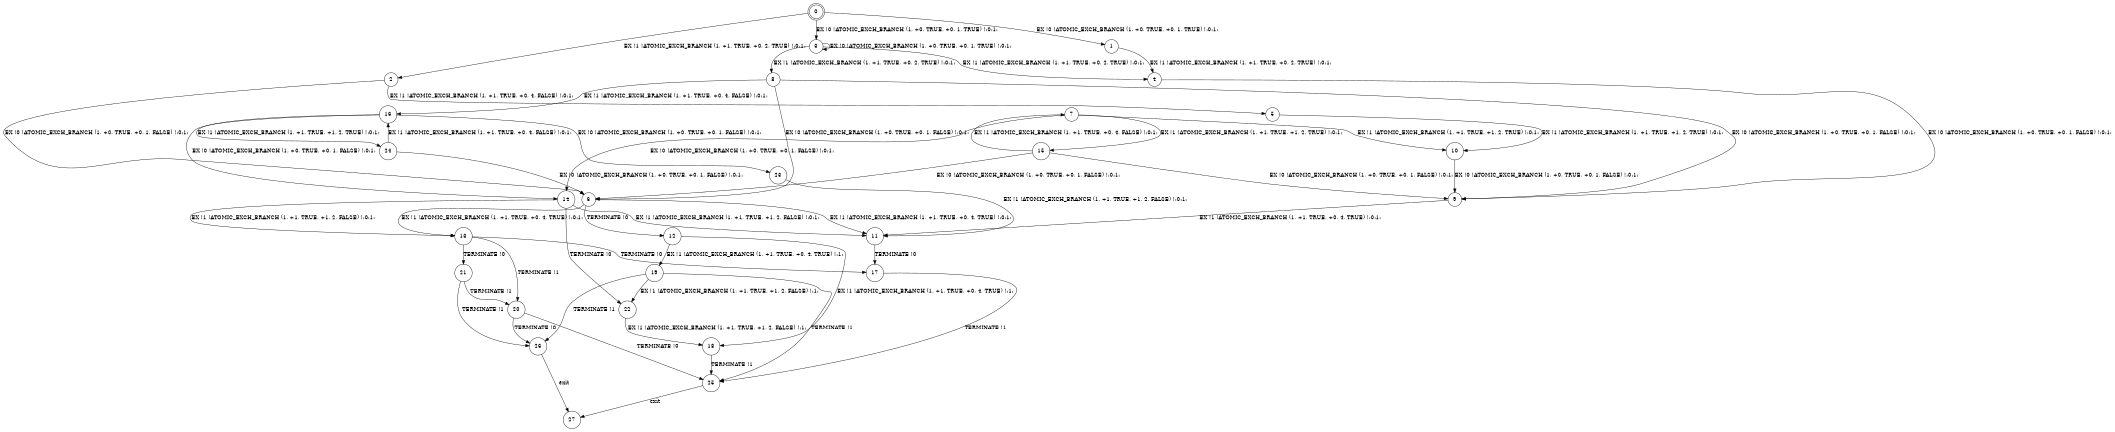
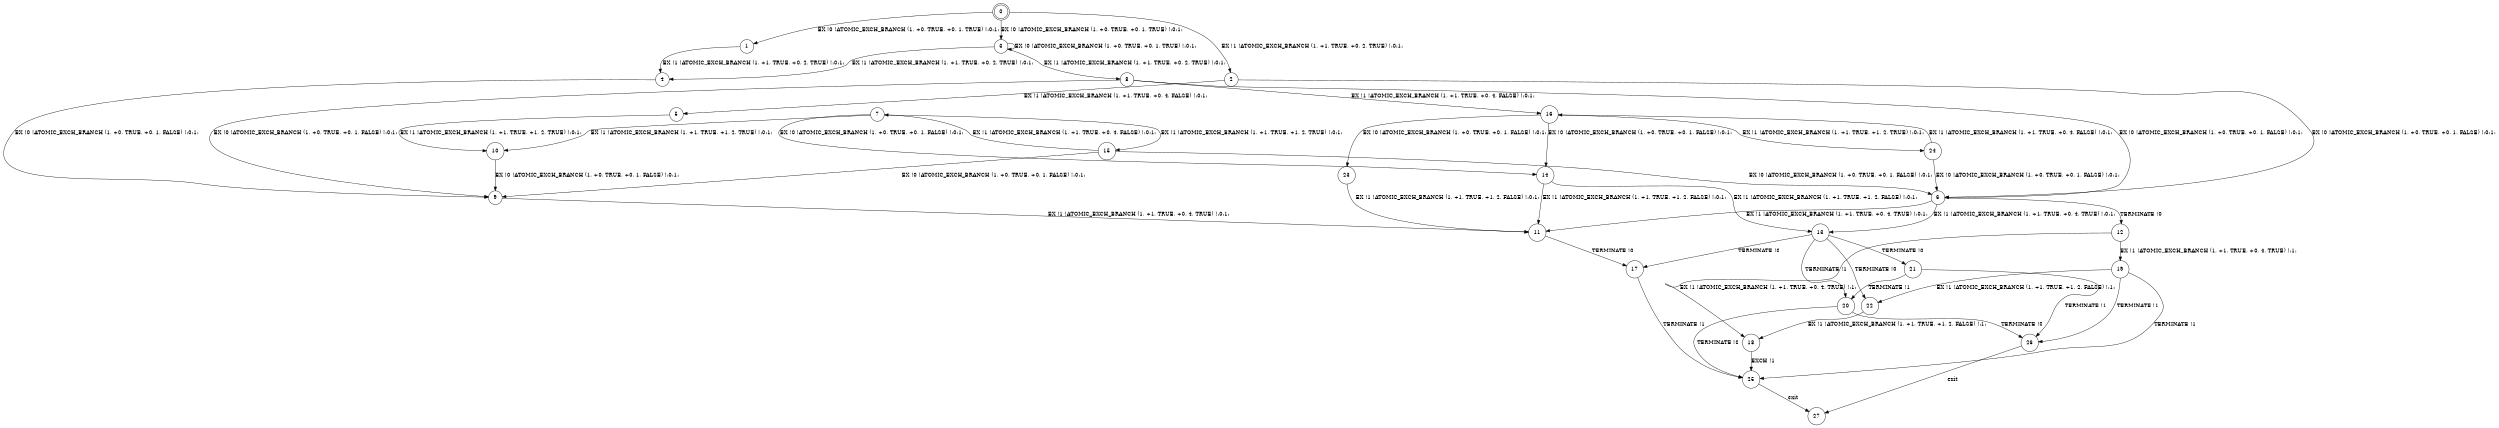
edge "14" -> "22": now "13" -> "22"
edge "18" -> "25": label "TERMINATE !1" -> "EXCH !1"
